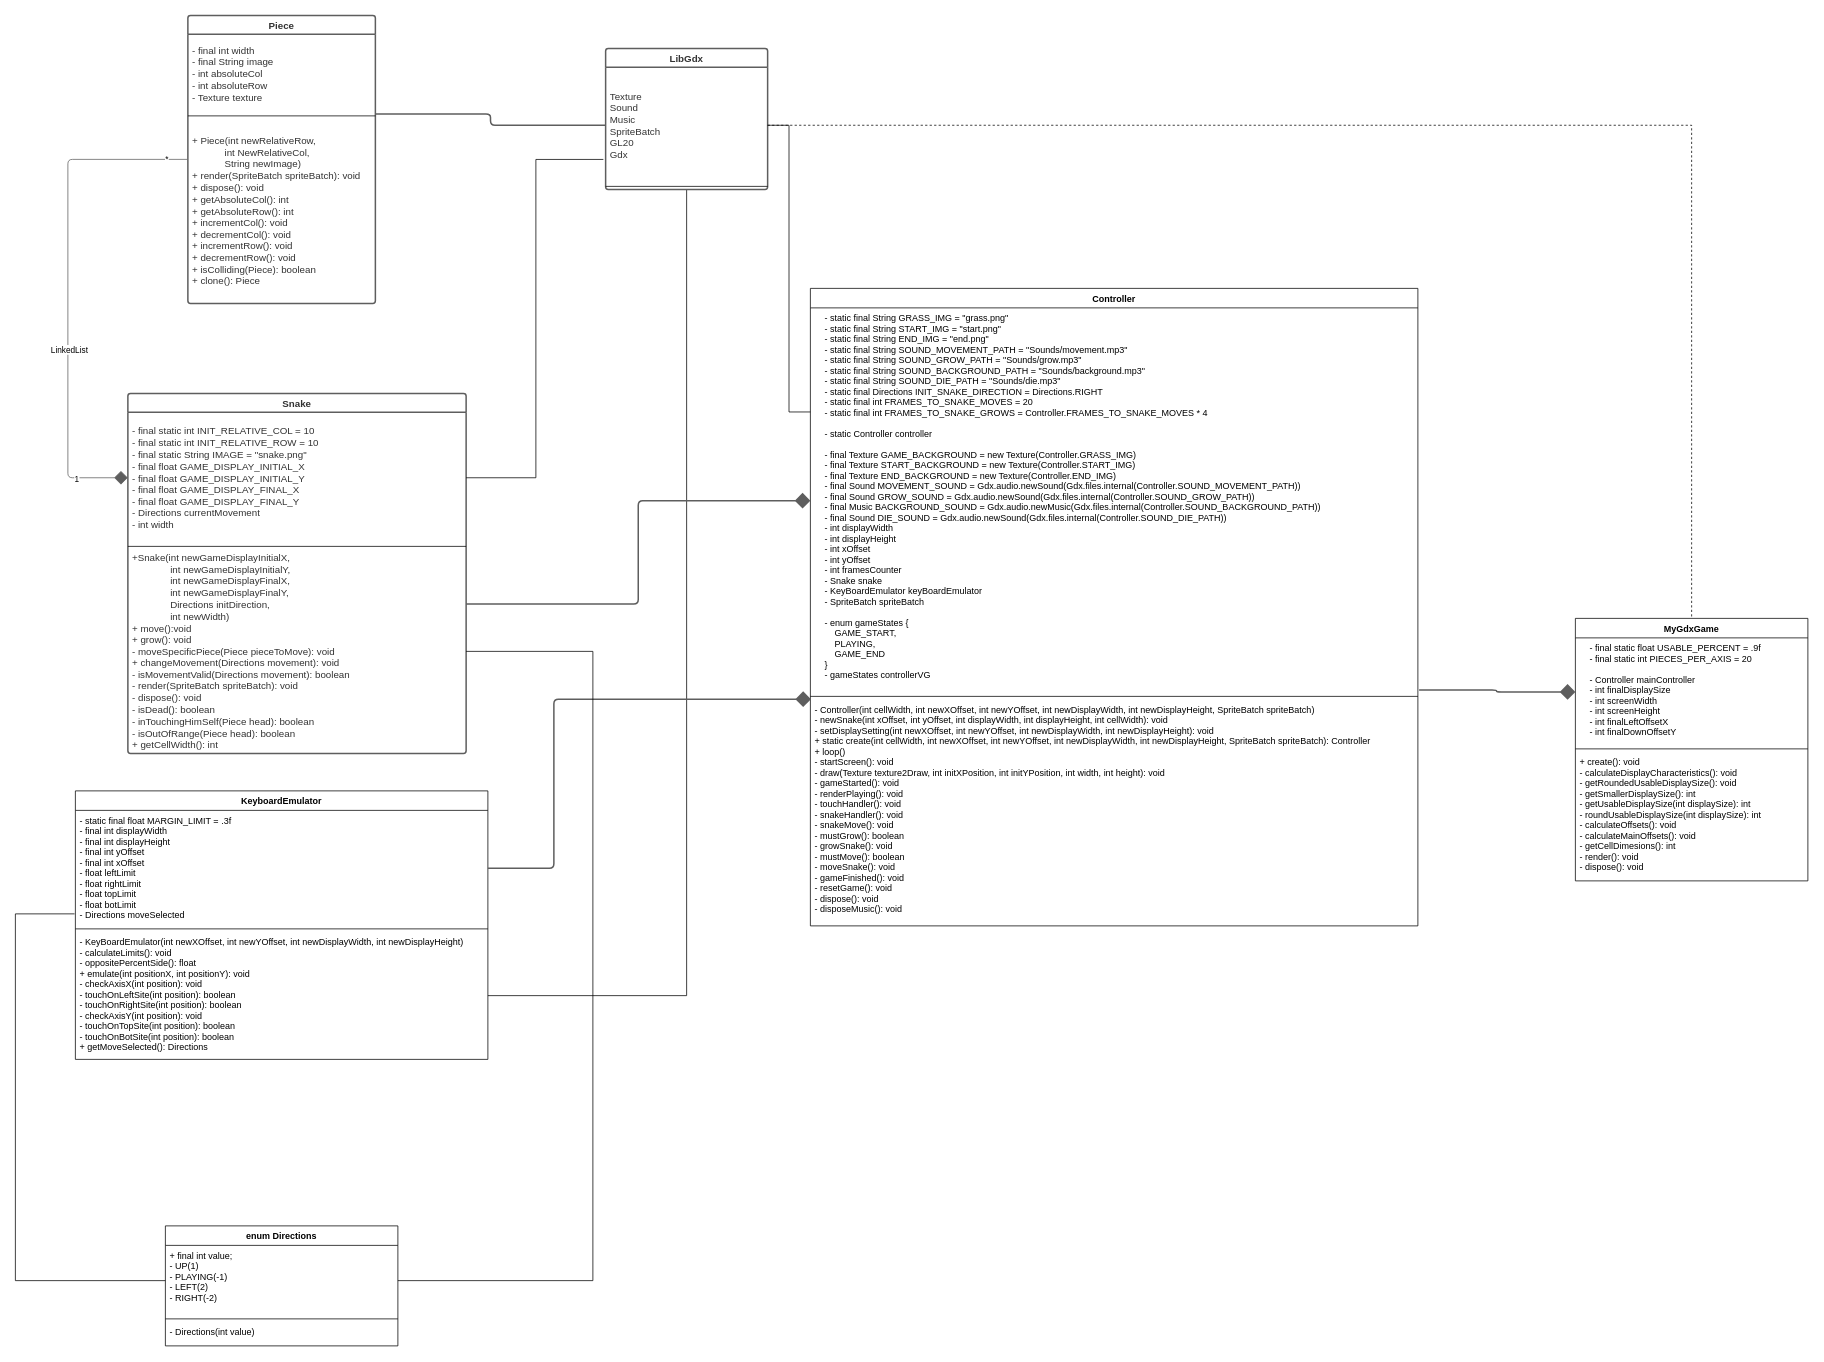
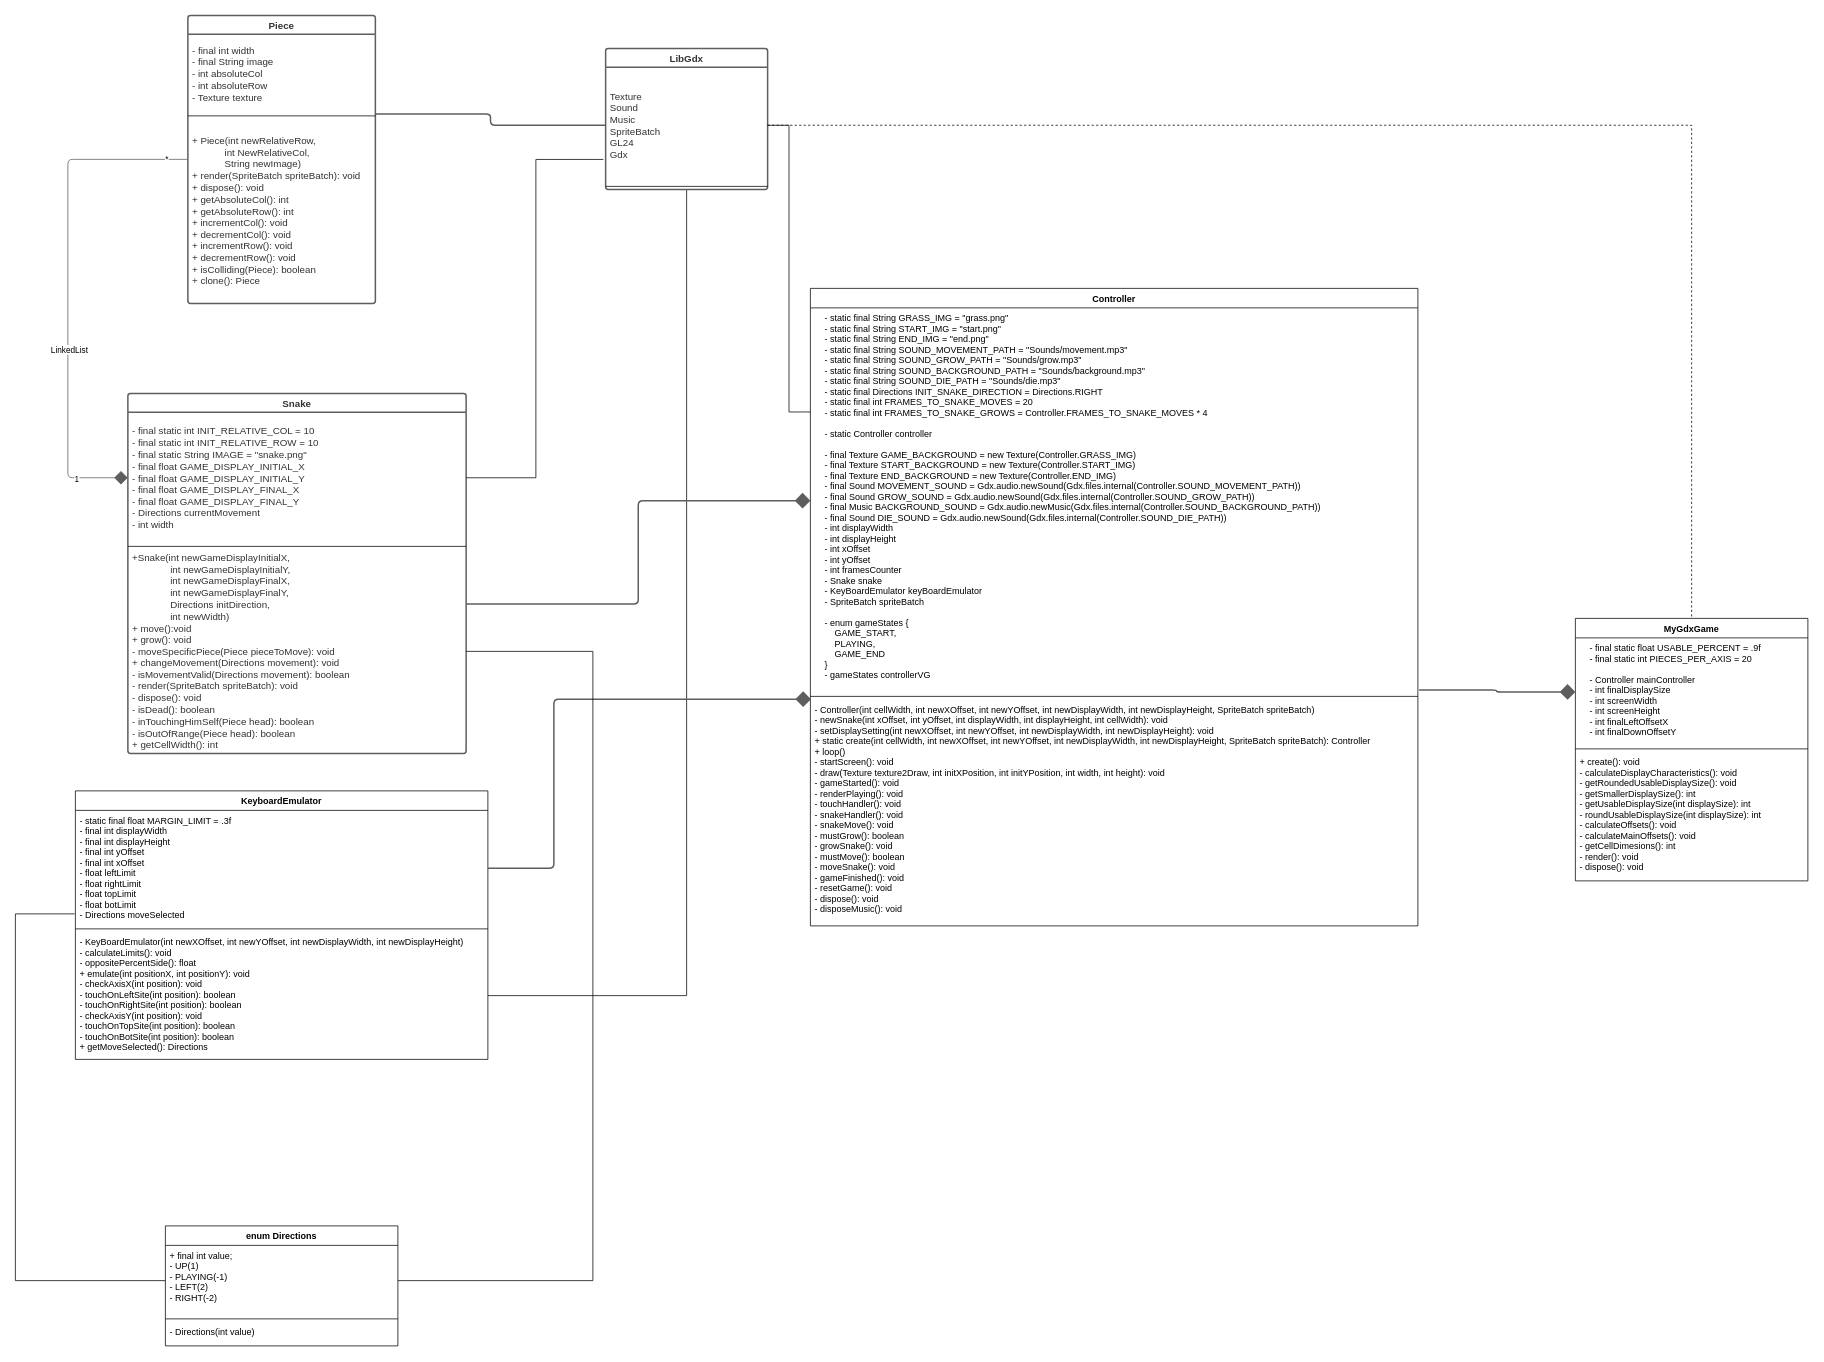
node "Texture Sound Music SpriteBatch GL20 Gdx": label "Texture Sound Music SpriteBatch GL20 Gdx" -> "Texture Sound Music SpriteBatch GL24 Gdx"
